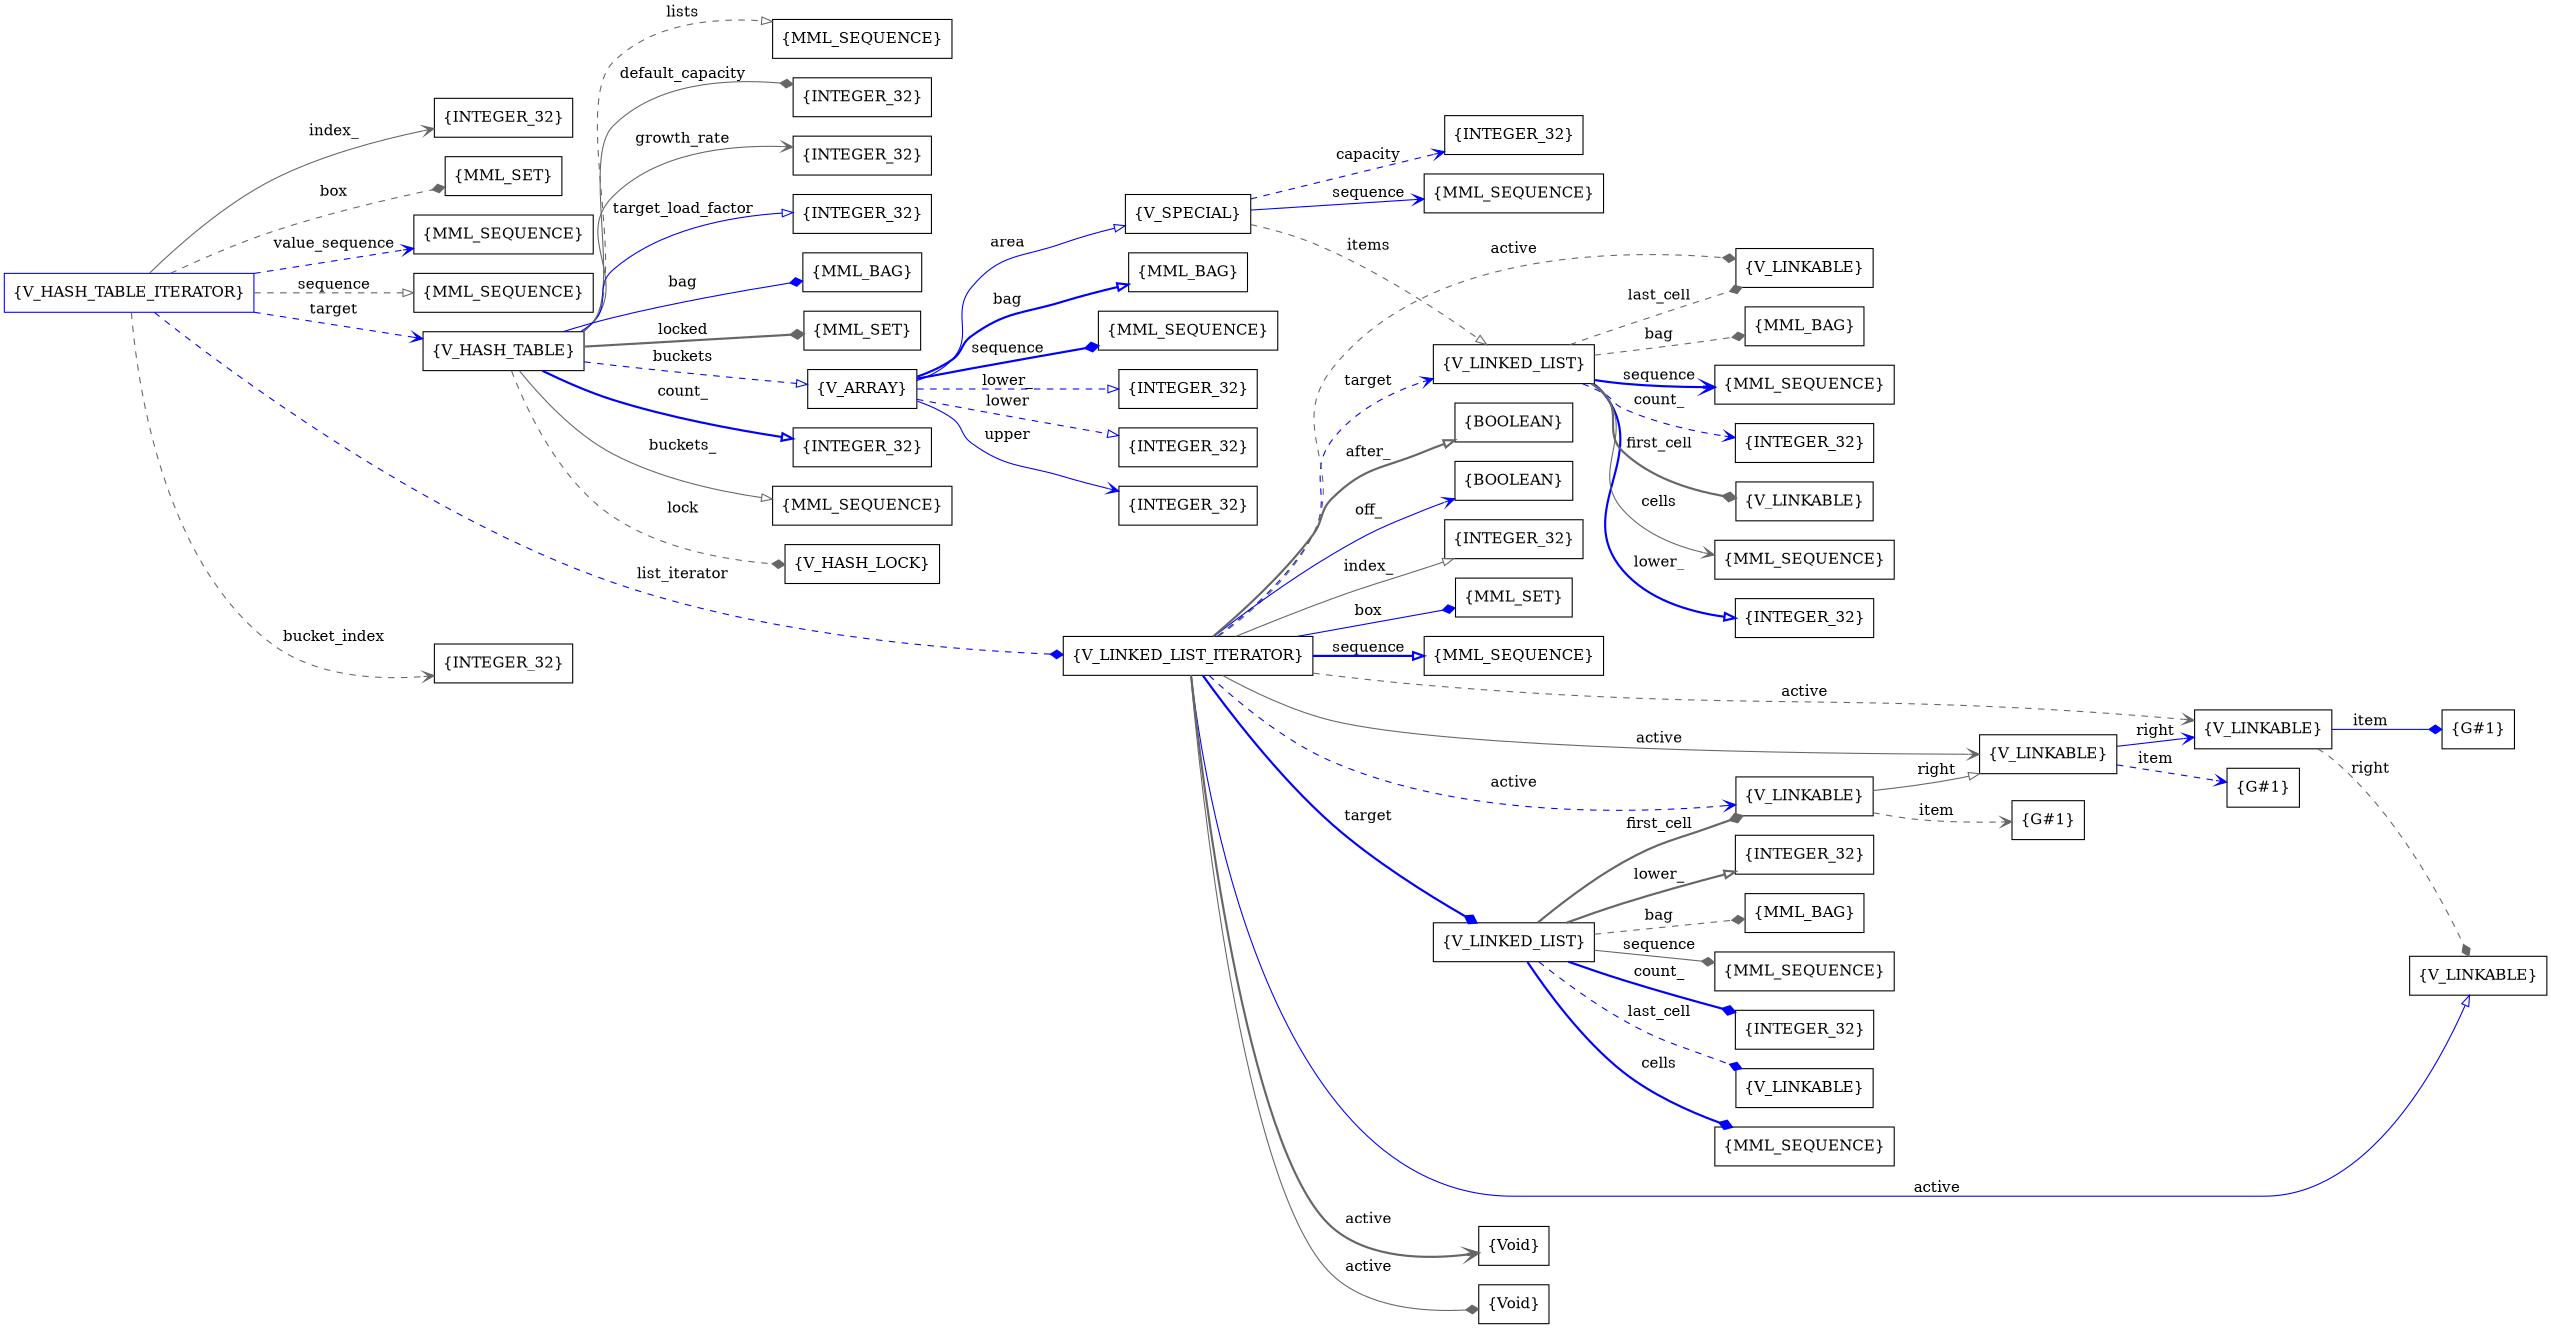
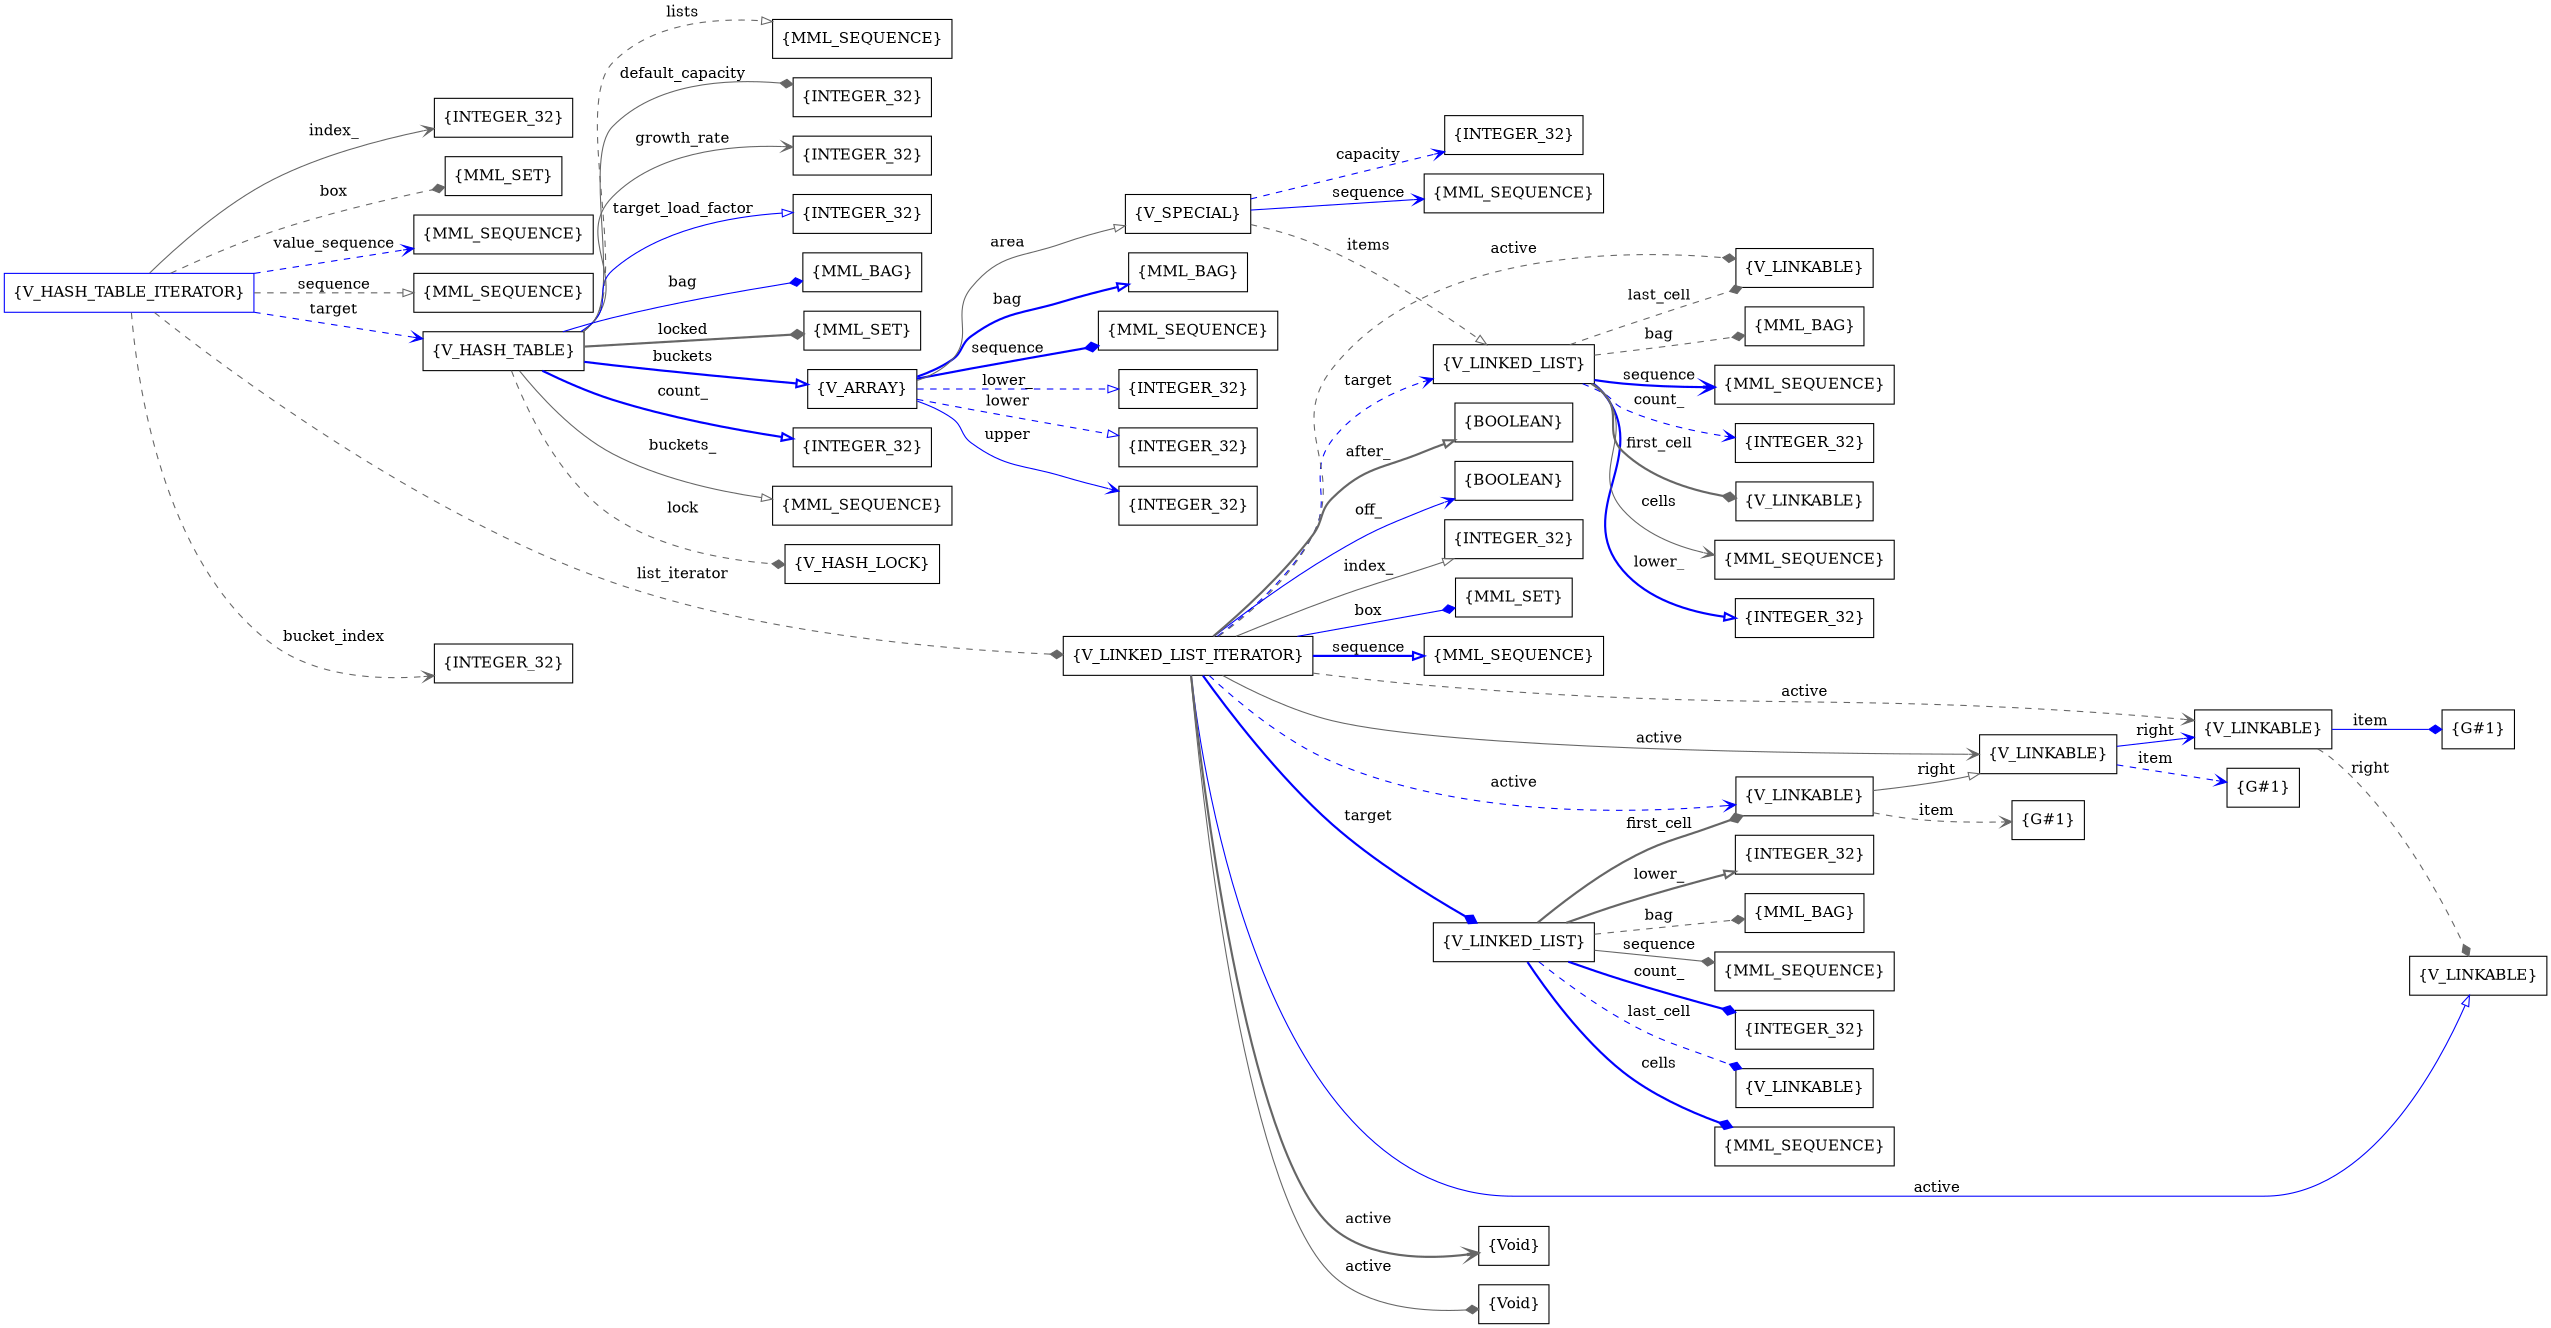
edge "{V_ARRAY}" -> "{V_SPECIAL}": color blue -> gray40
edge "{V_HASH_TABLE}" -> "{V_ARRAY}": style dashed -> bold
edge "{V_HASH_TABLE_ITERATOR}" -> "{V_LINKED_LIST_ITERATOR}": color blue -> gray40
